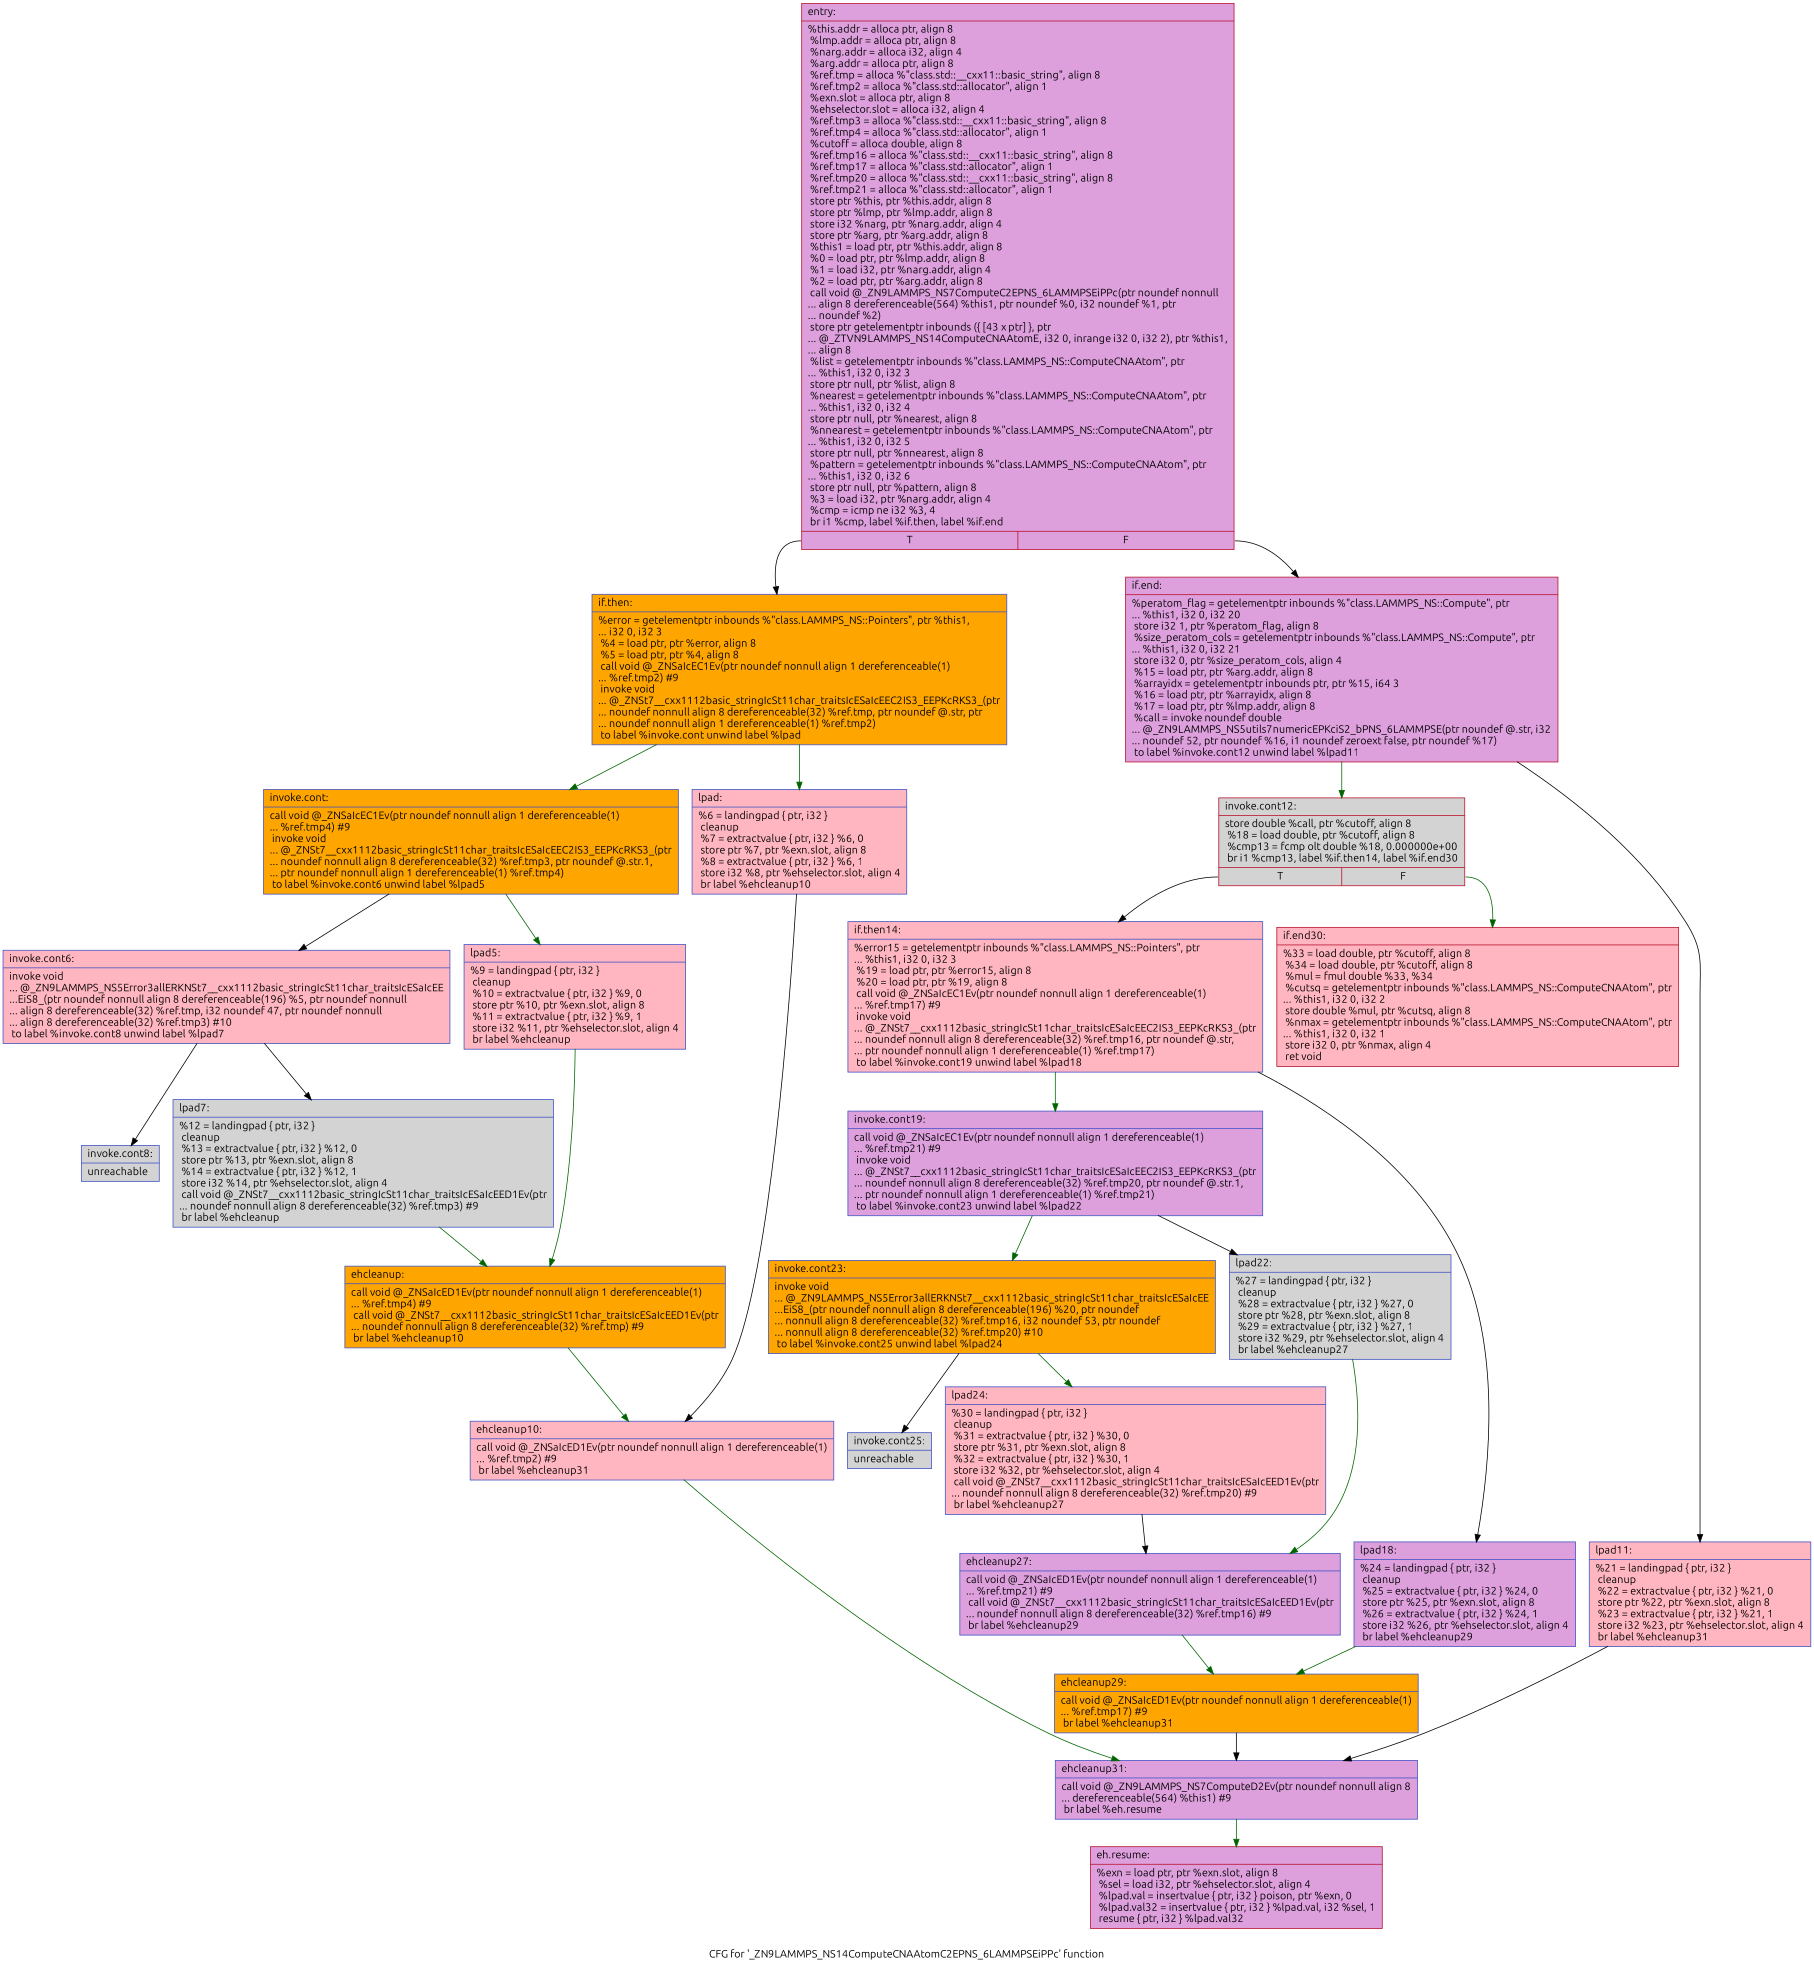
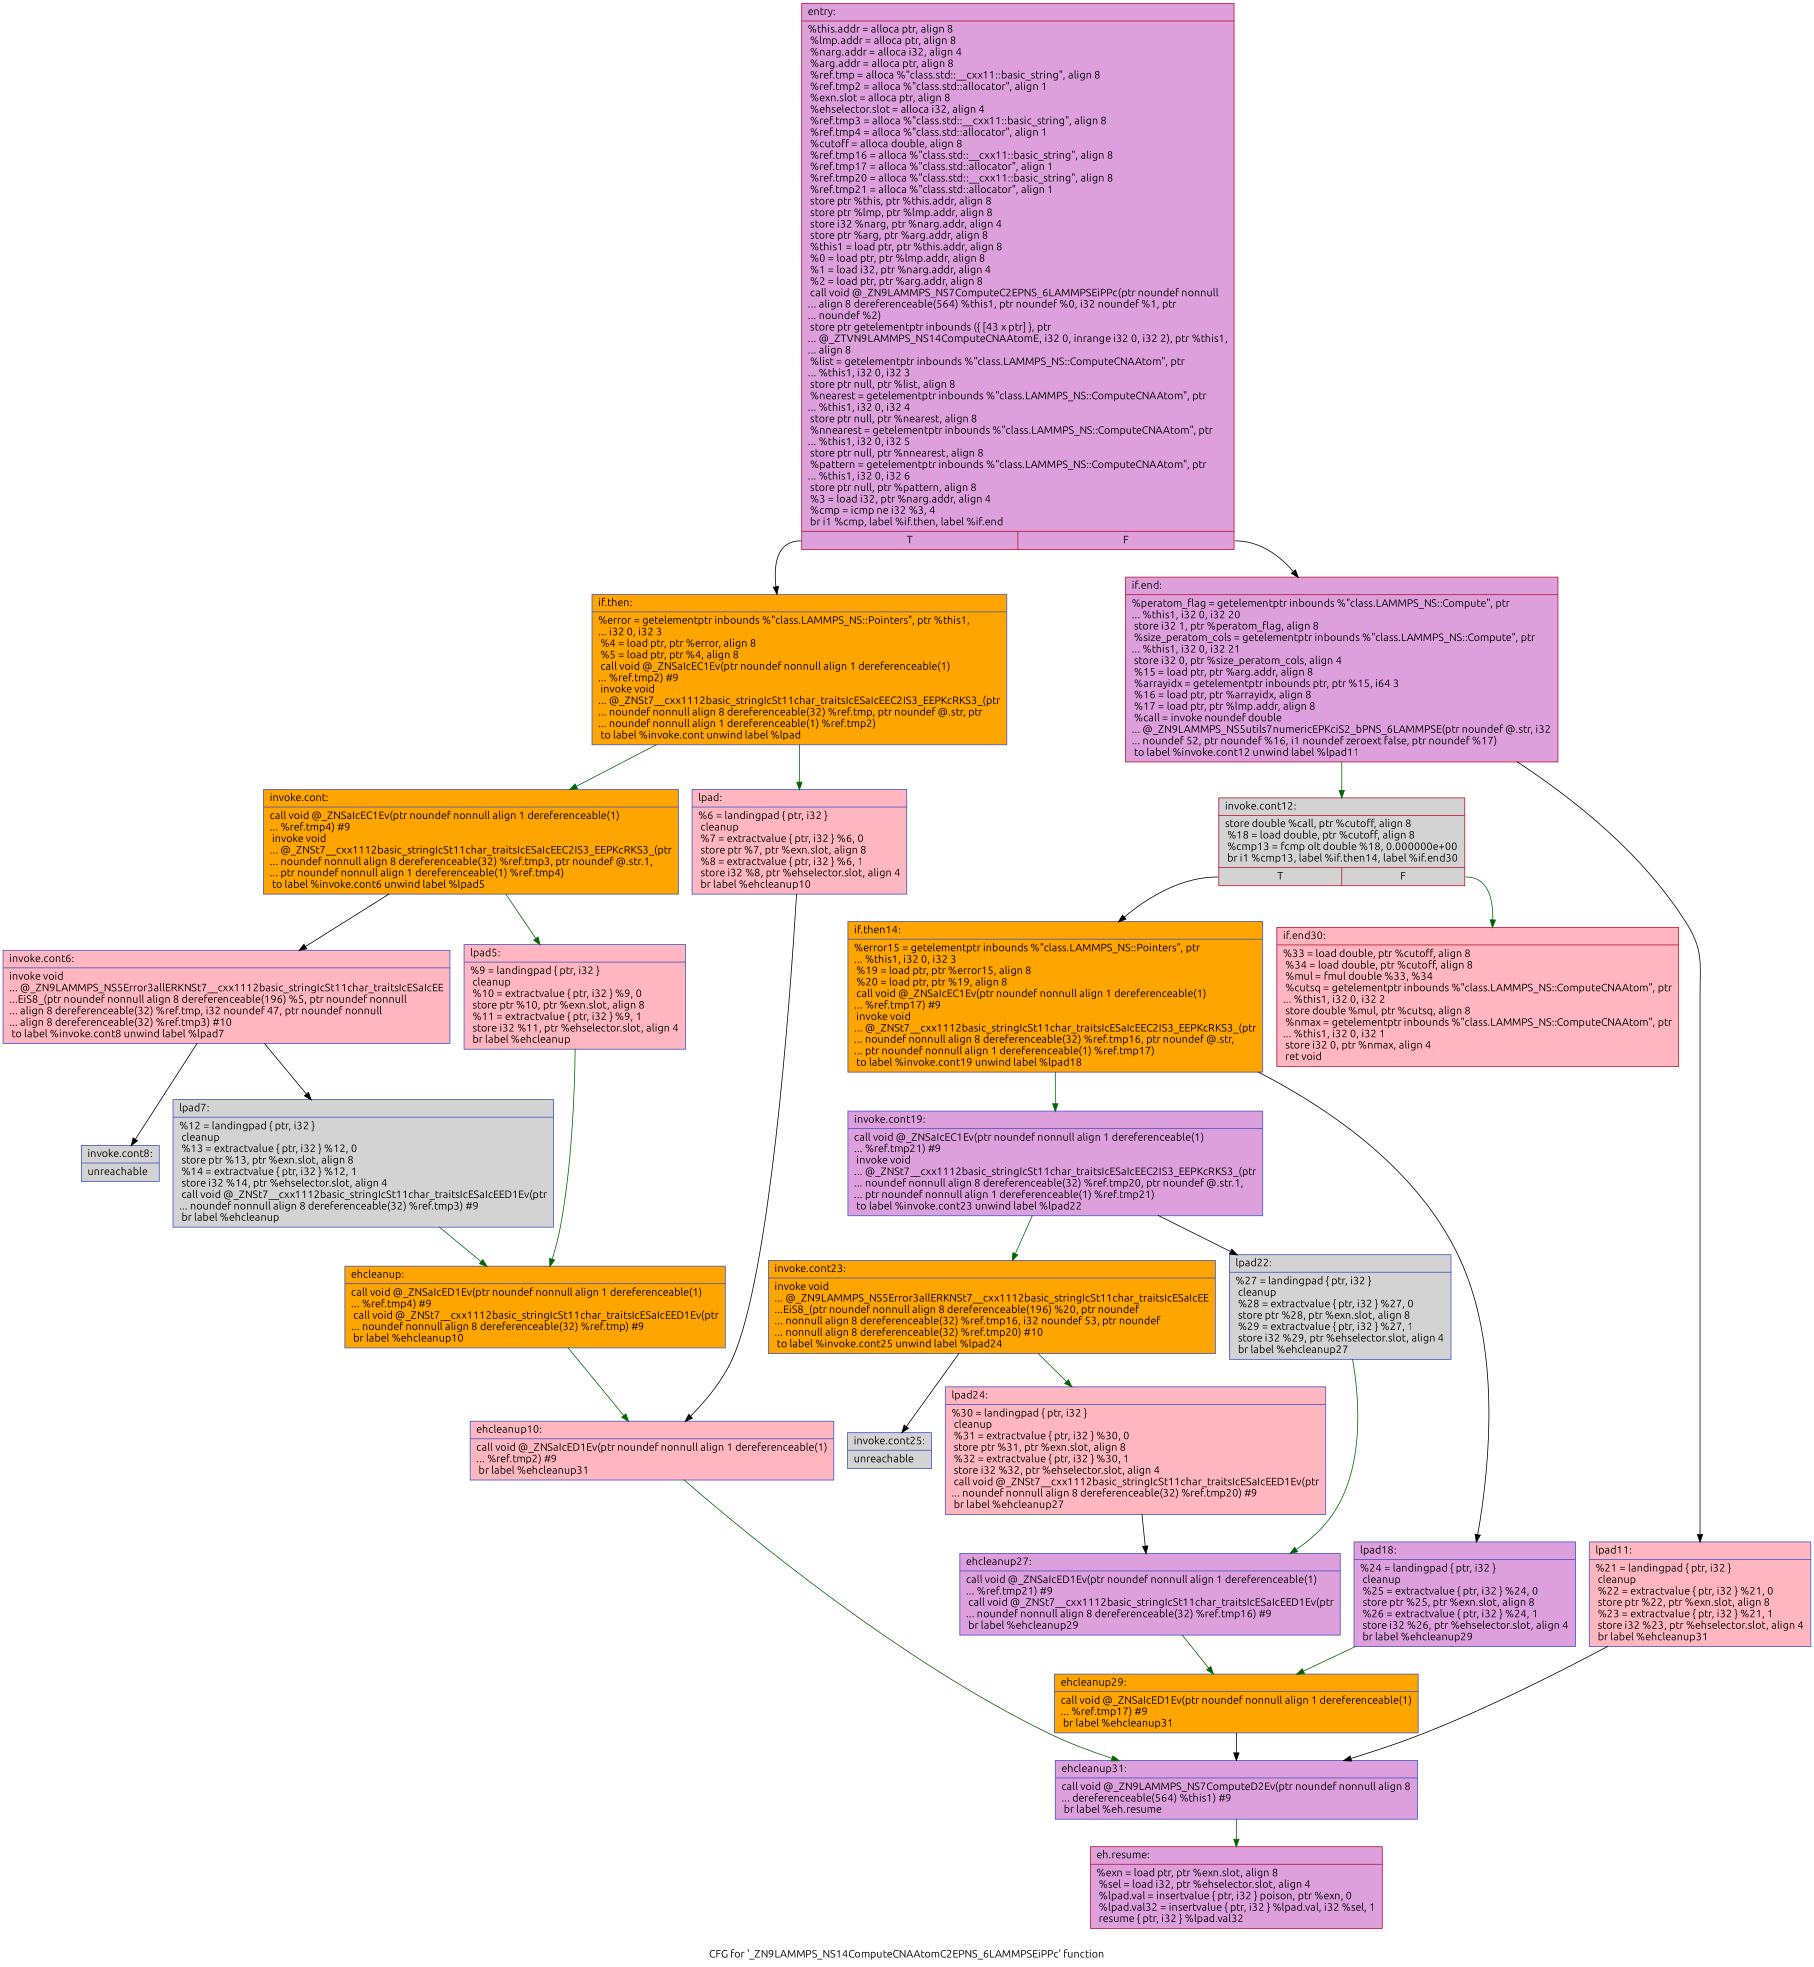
node "if.then14:": fillcolor lightpink -> orange
